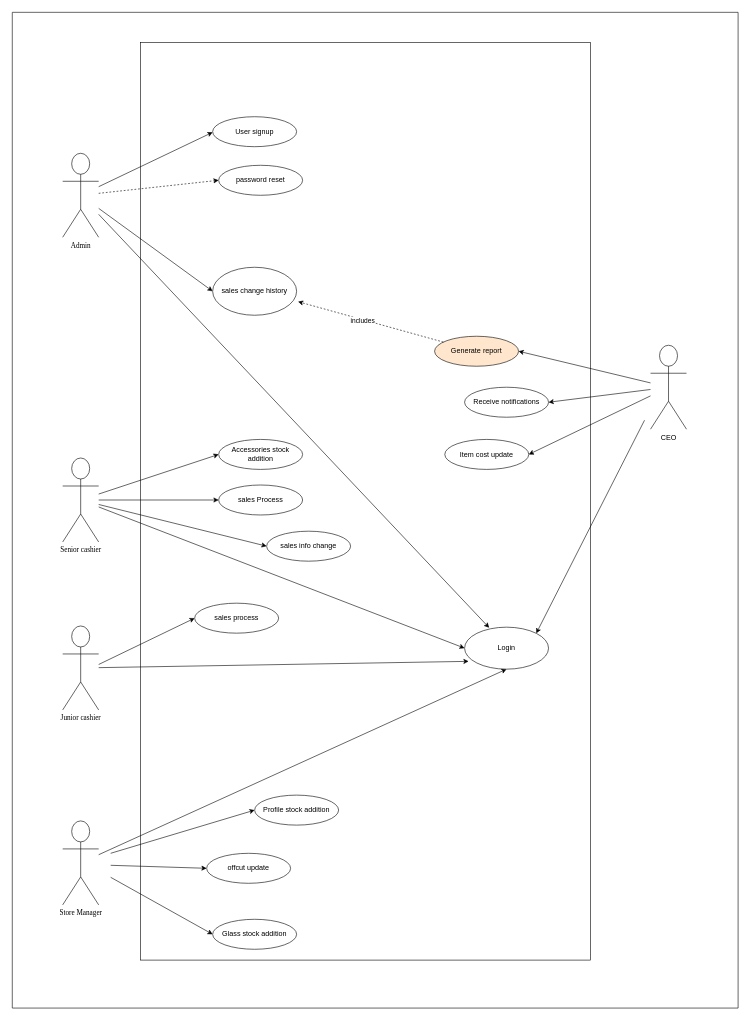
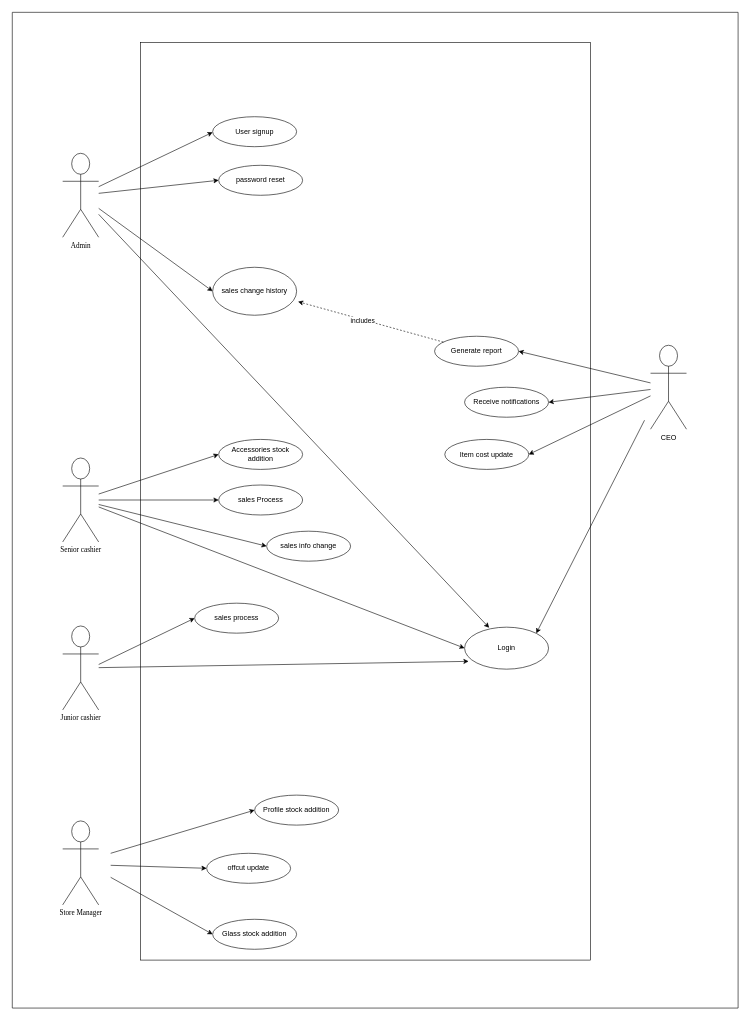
edge "Admin" -> "password reset": style dashed -> solid
node "Generate report": fillcolor #ffe6cc -> #ffffff
edge "Store Manager" -> "Login": removed
